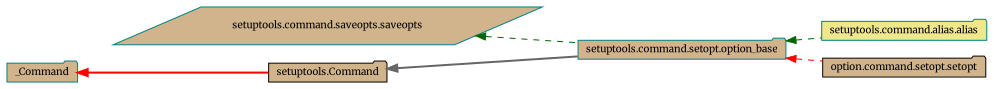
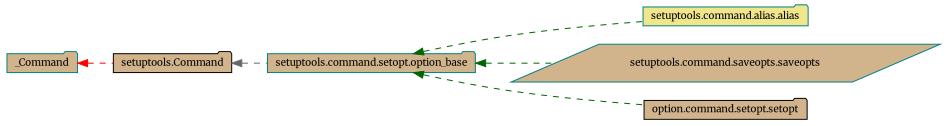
edge "setuptools.command.setopt.option_base" -> "setuptools.command.saveopts.saveopts": reversed
edge "option.command.setopt.setopt" -> "setuptools.command.setopt.option_base": color red -> darkgreen
edge "setuptools.command.setopt.option_base" -> "setuptools.Command": style bold -> dashed
edge "setuptools.Command" -> "_Command": style bold -> dashed
